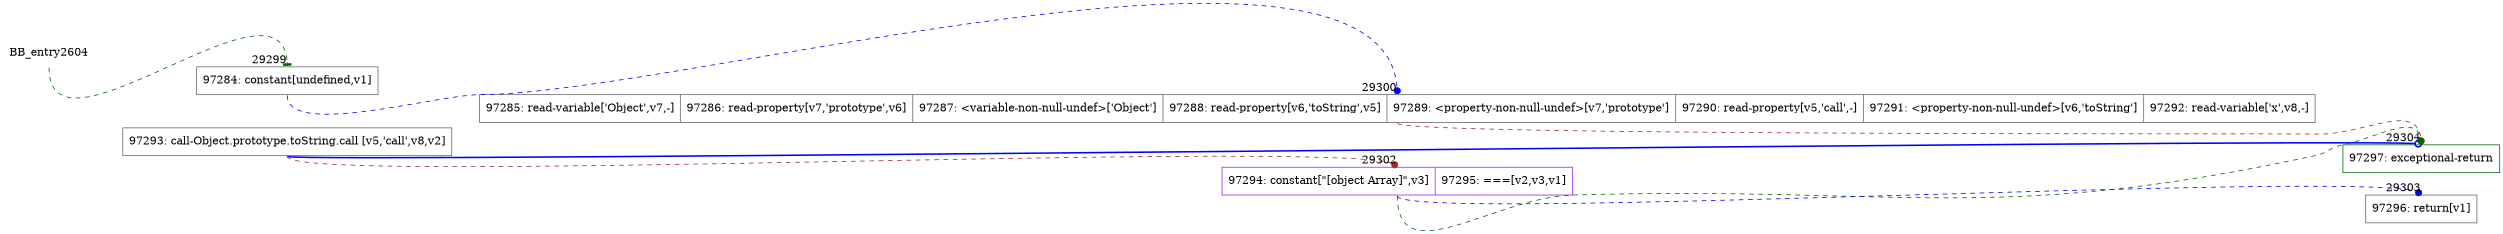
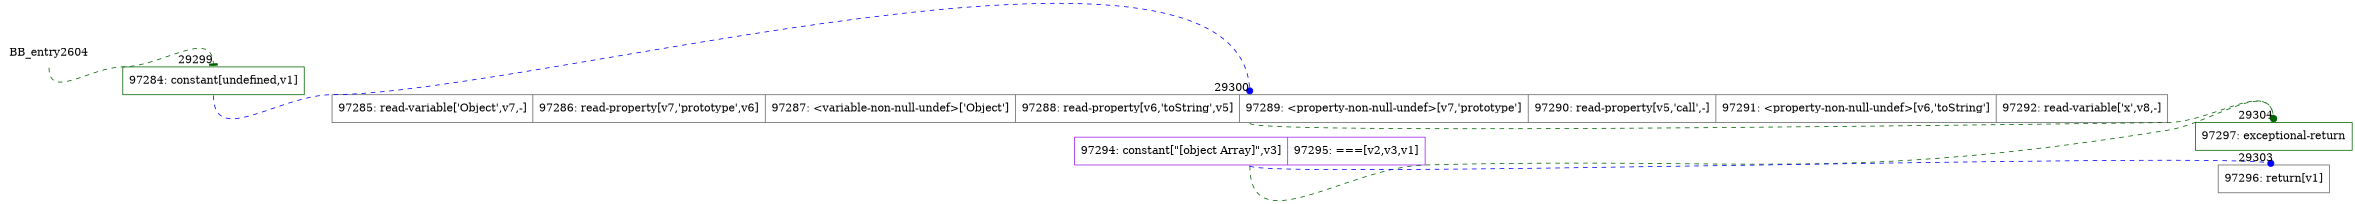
node "97284: constant[undefined,v1]": color gray40 -> darkgreen
edge "97285: read-variable['Object',v7,-]" -> "97297: exceptional-return": color brown -> darkgreen
node "97293: call-Object.prototype.toString.call [v5,'call',v8,v2]": removed
